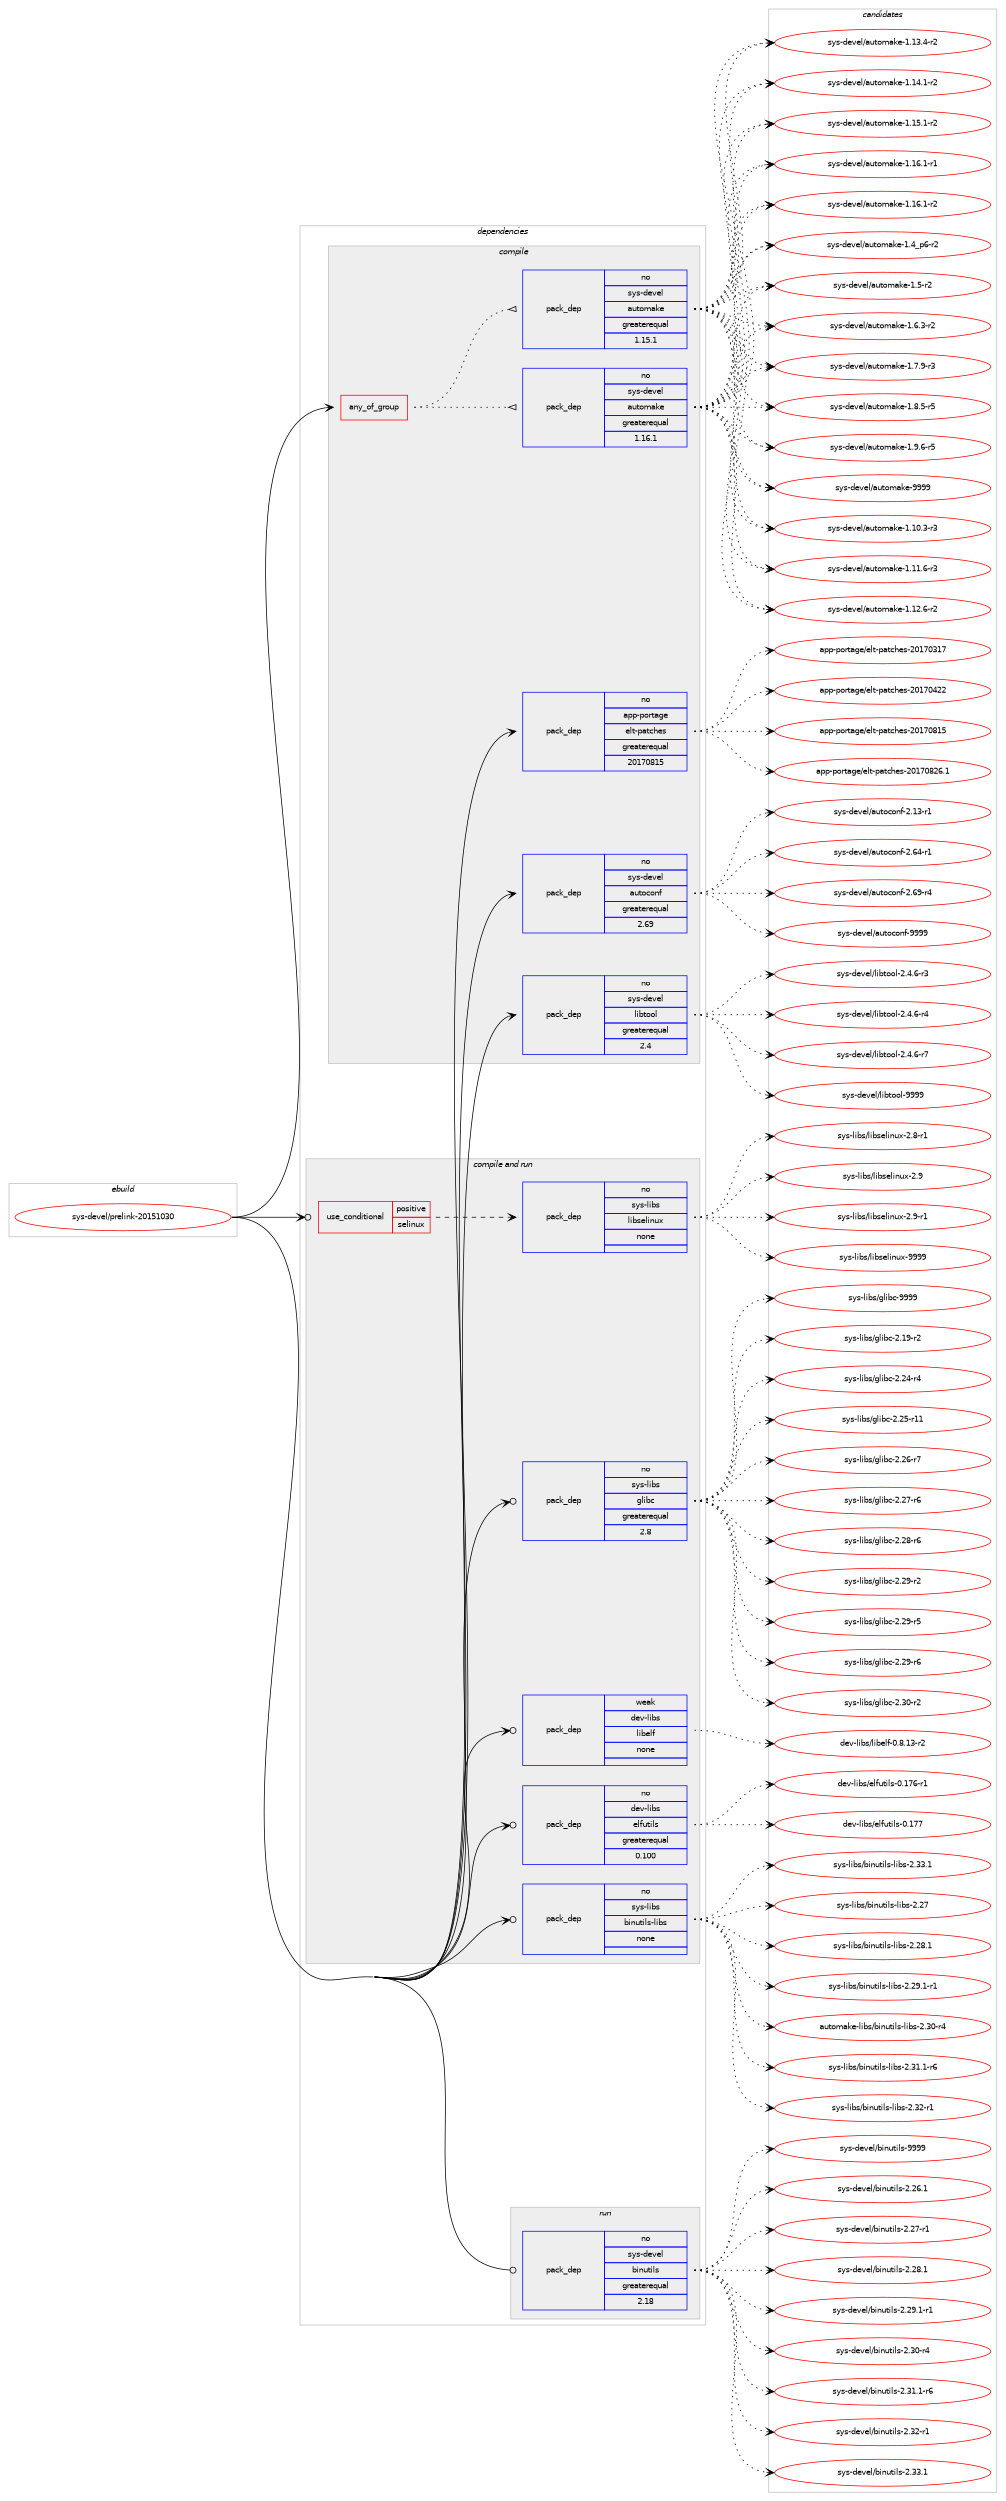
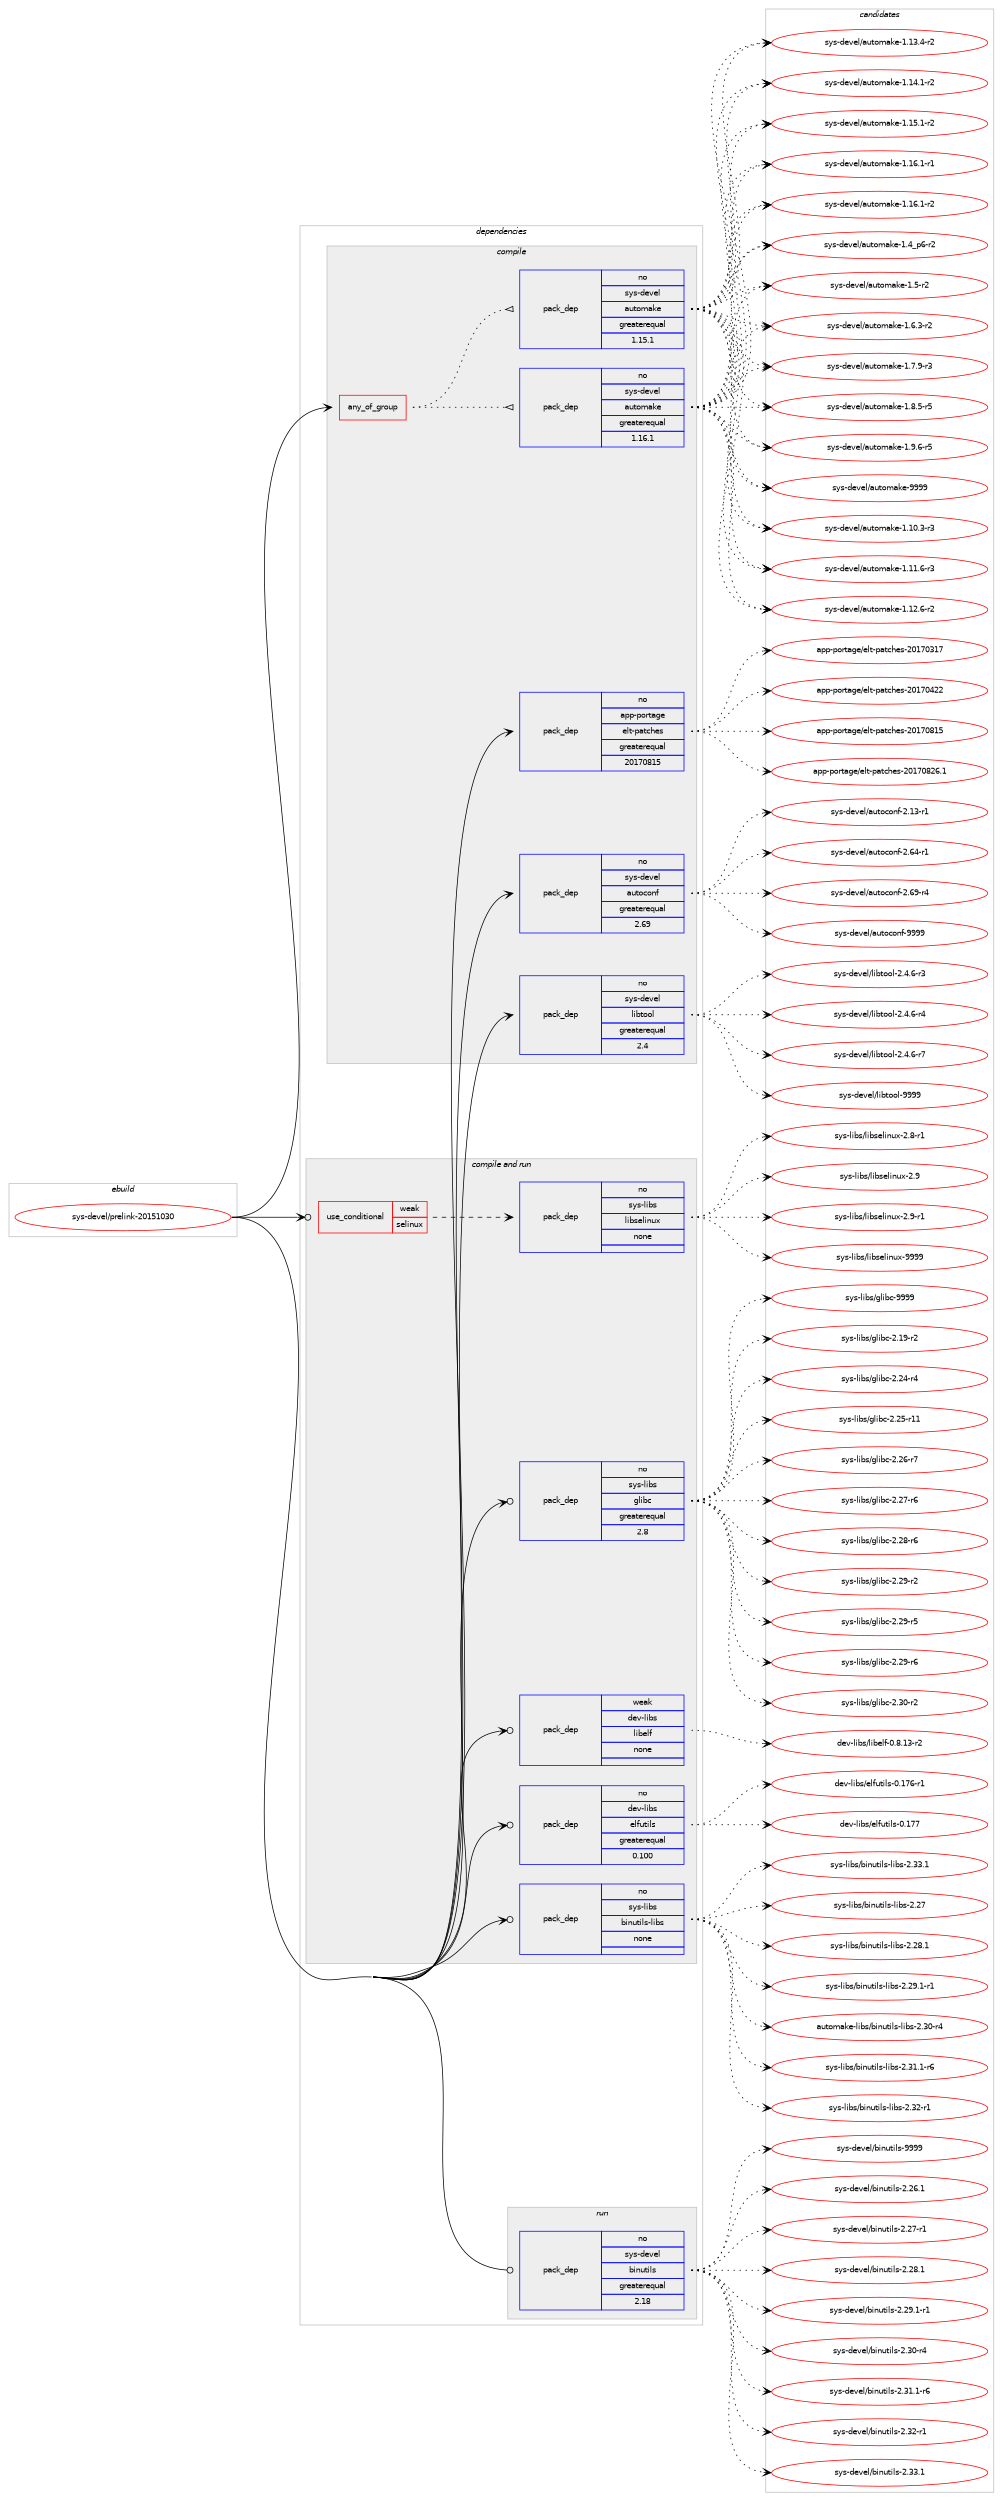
node "use_conditional": text "positive" -> "weak"
